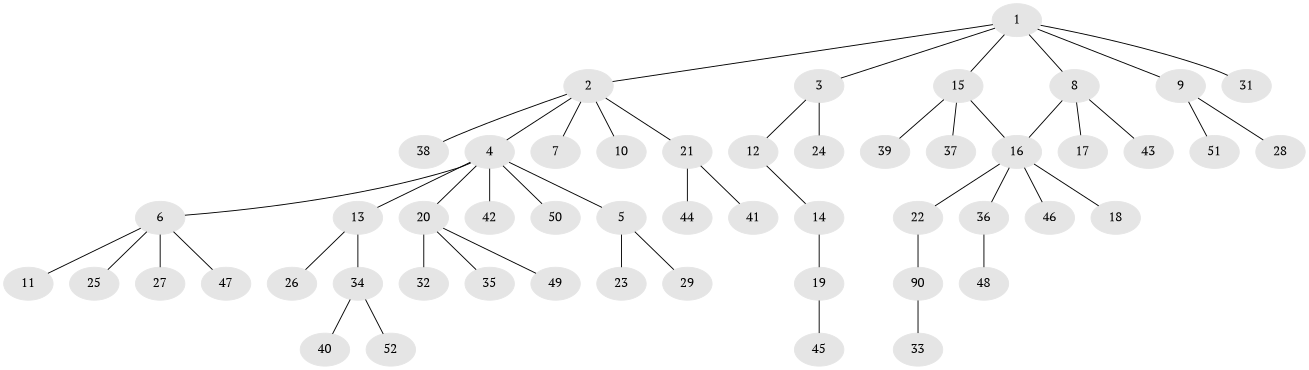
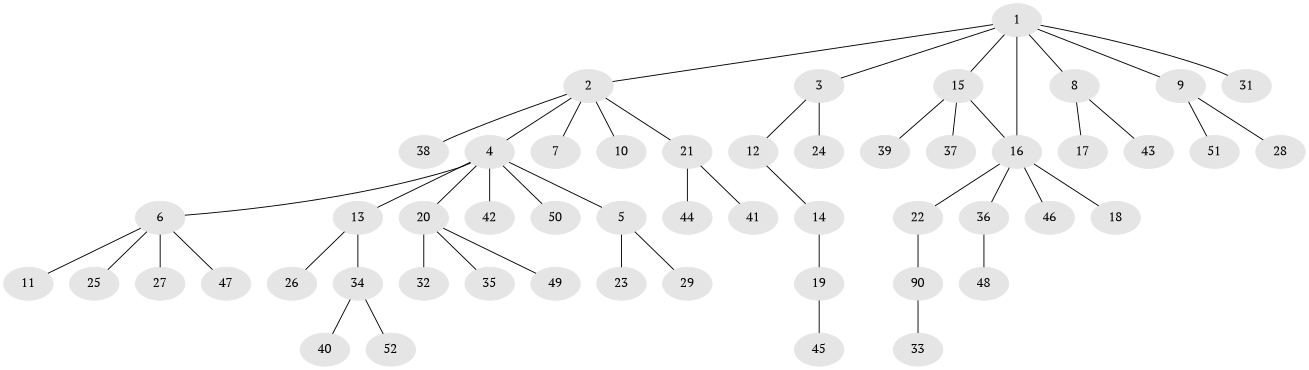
edge "8" -- "16": now "1" -- "16"
